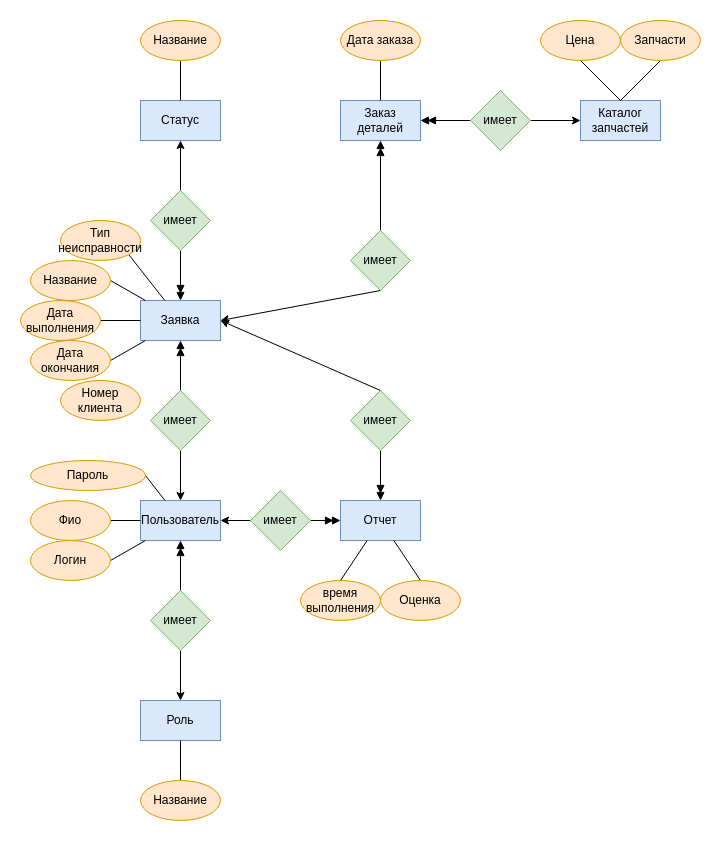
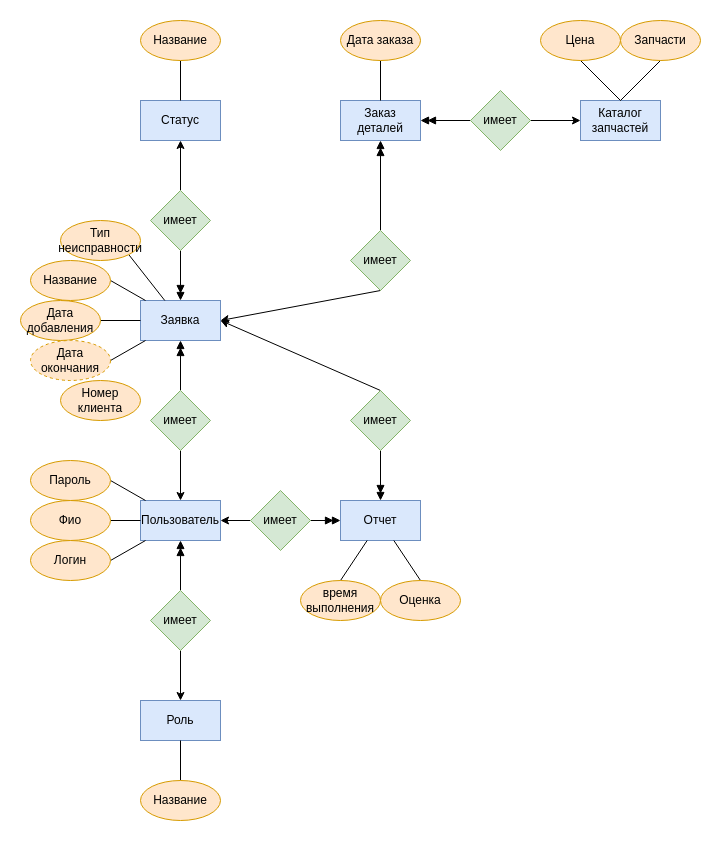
node "Дата выполнения": label "Дата выполнения" -> "Дата добавления"
node "Дата окончания": style solid -> dashed
node "Пароль": size 115x30 -> 80x40
